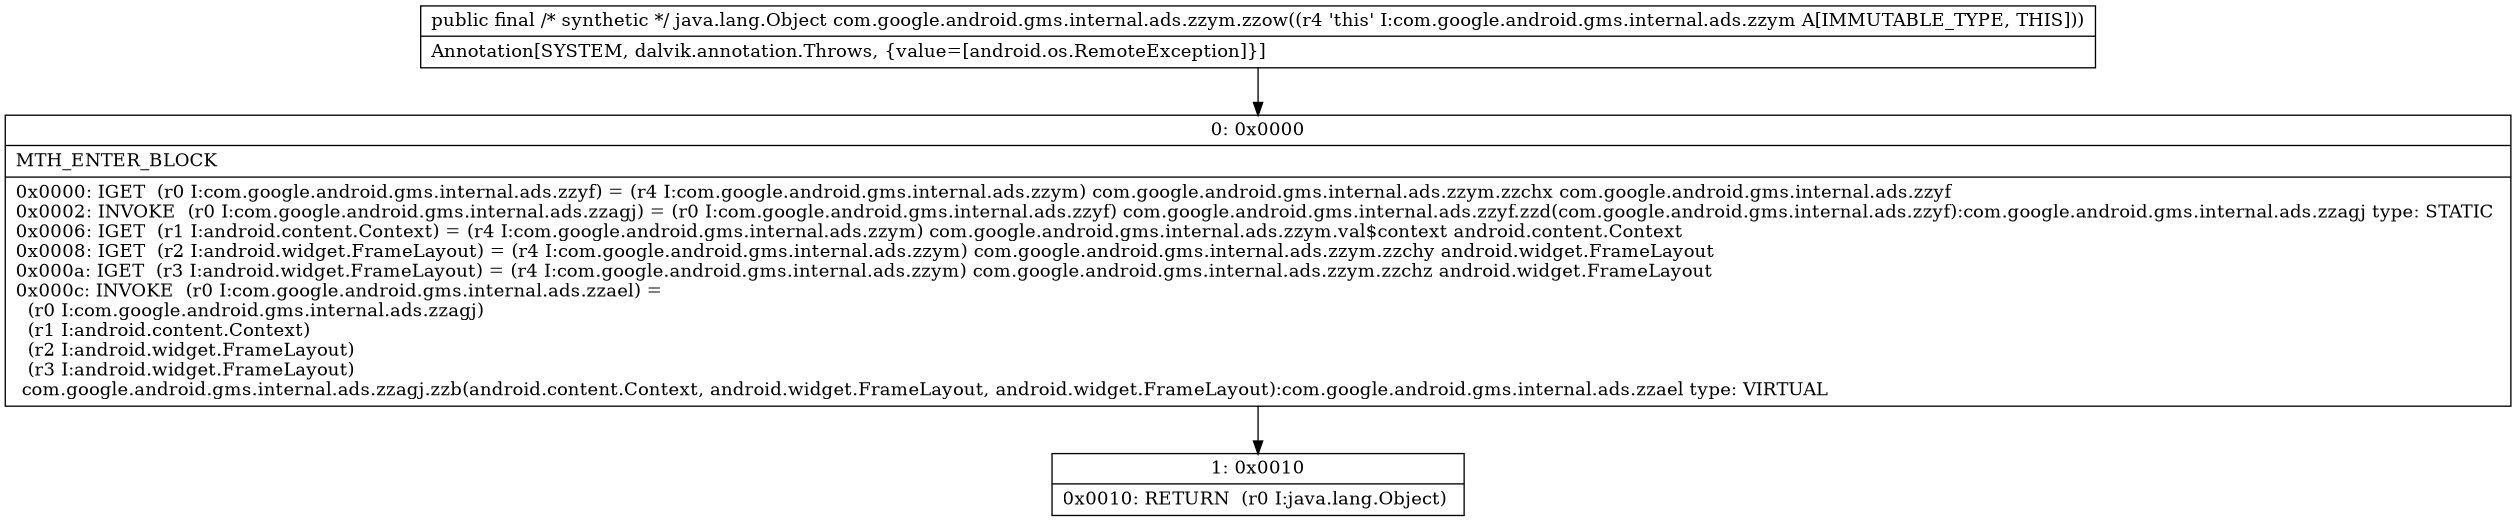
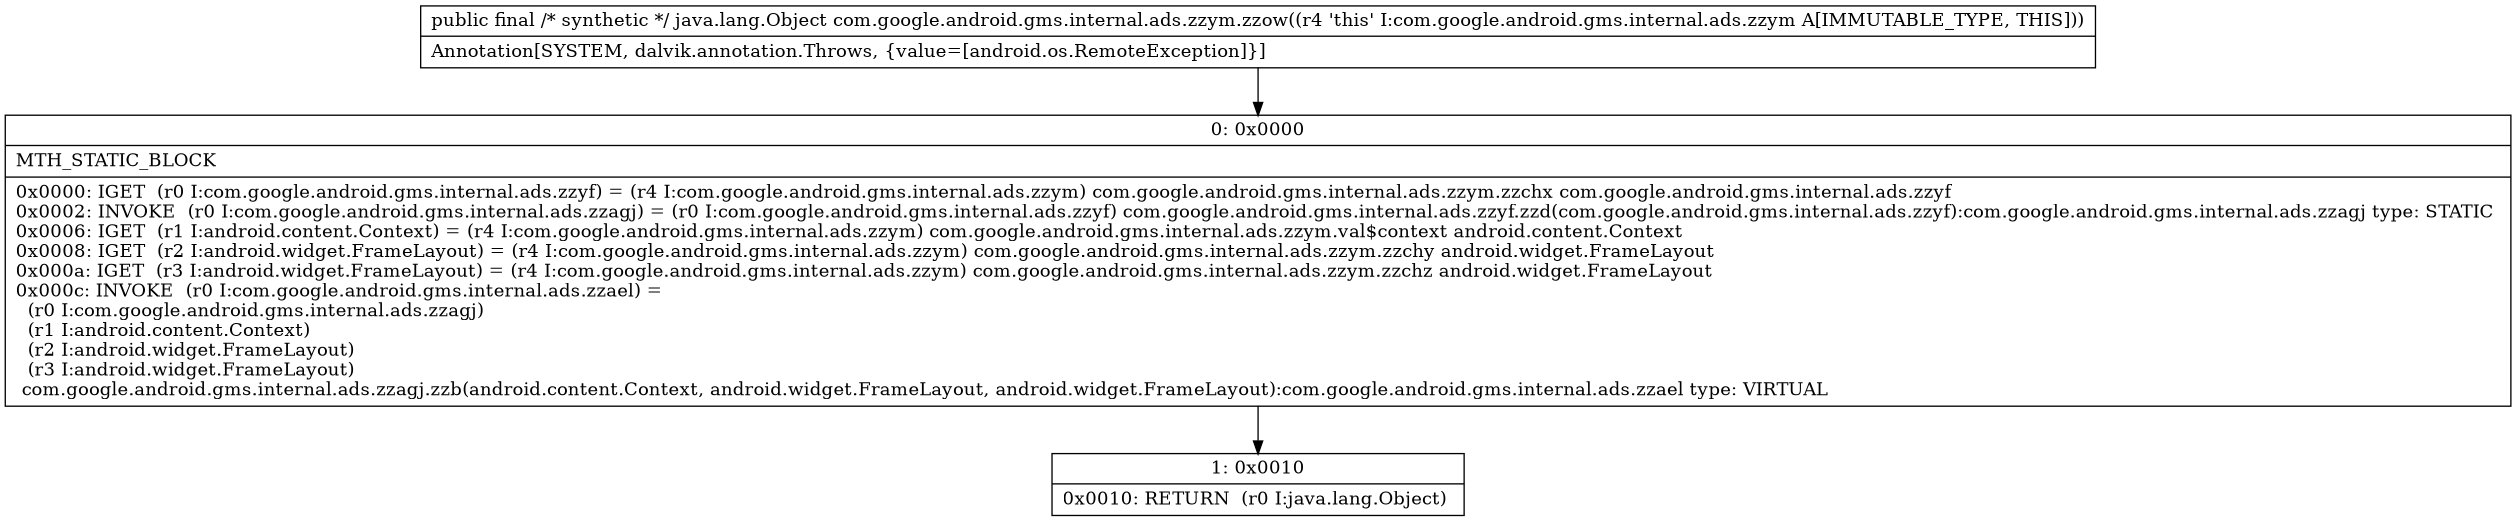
node "0: 0x0000": text "MTH_ENTER_BLOCK" -> "MTH_STATIC_BLOCK"
